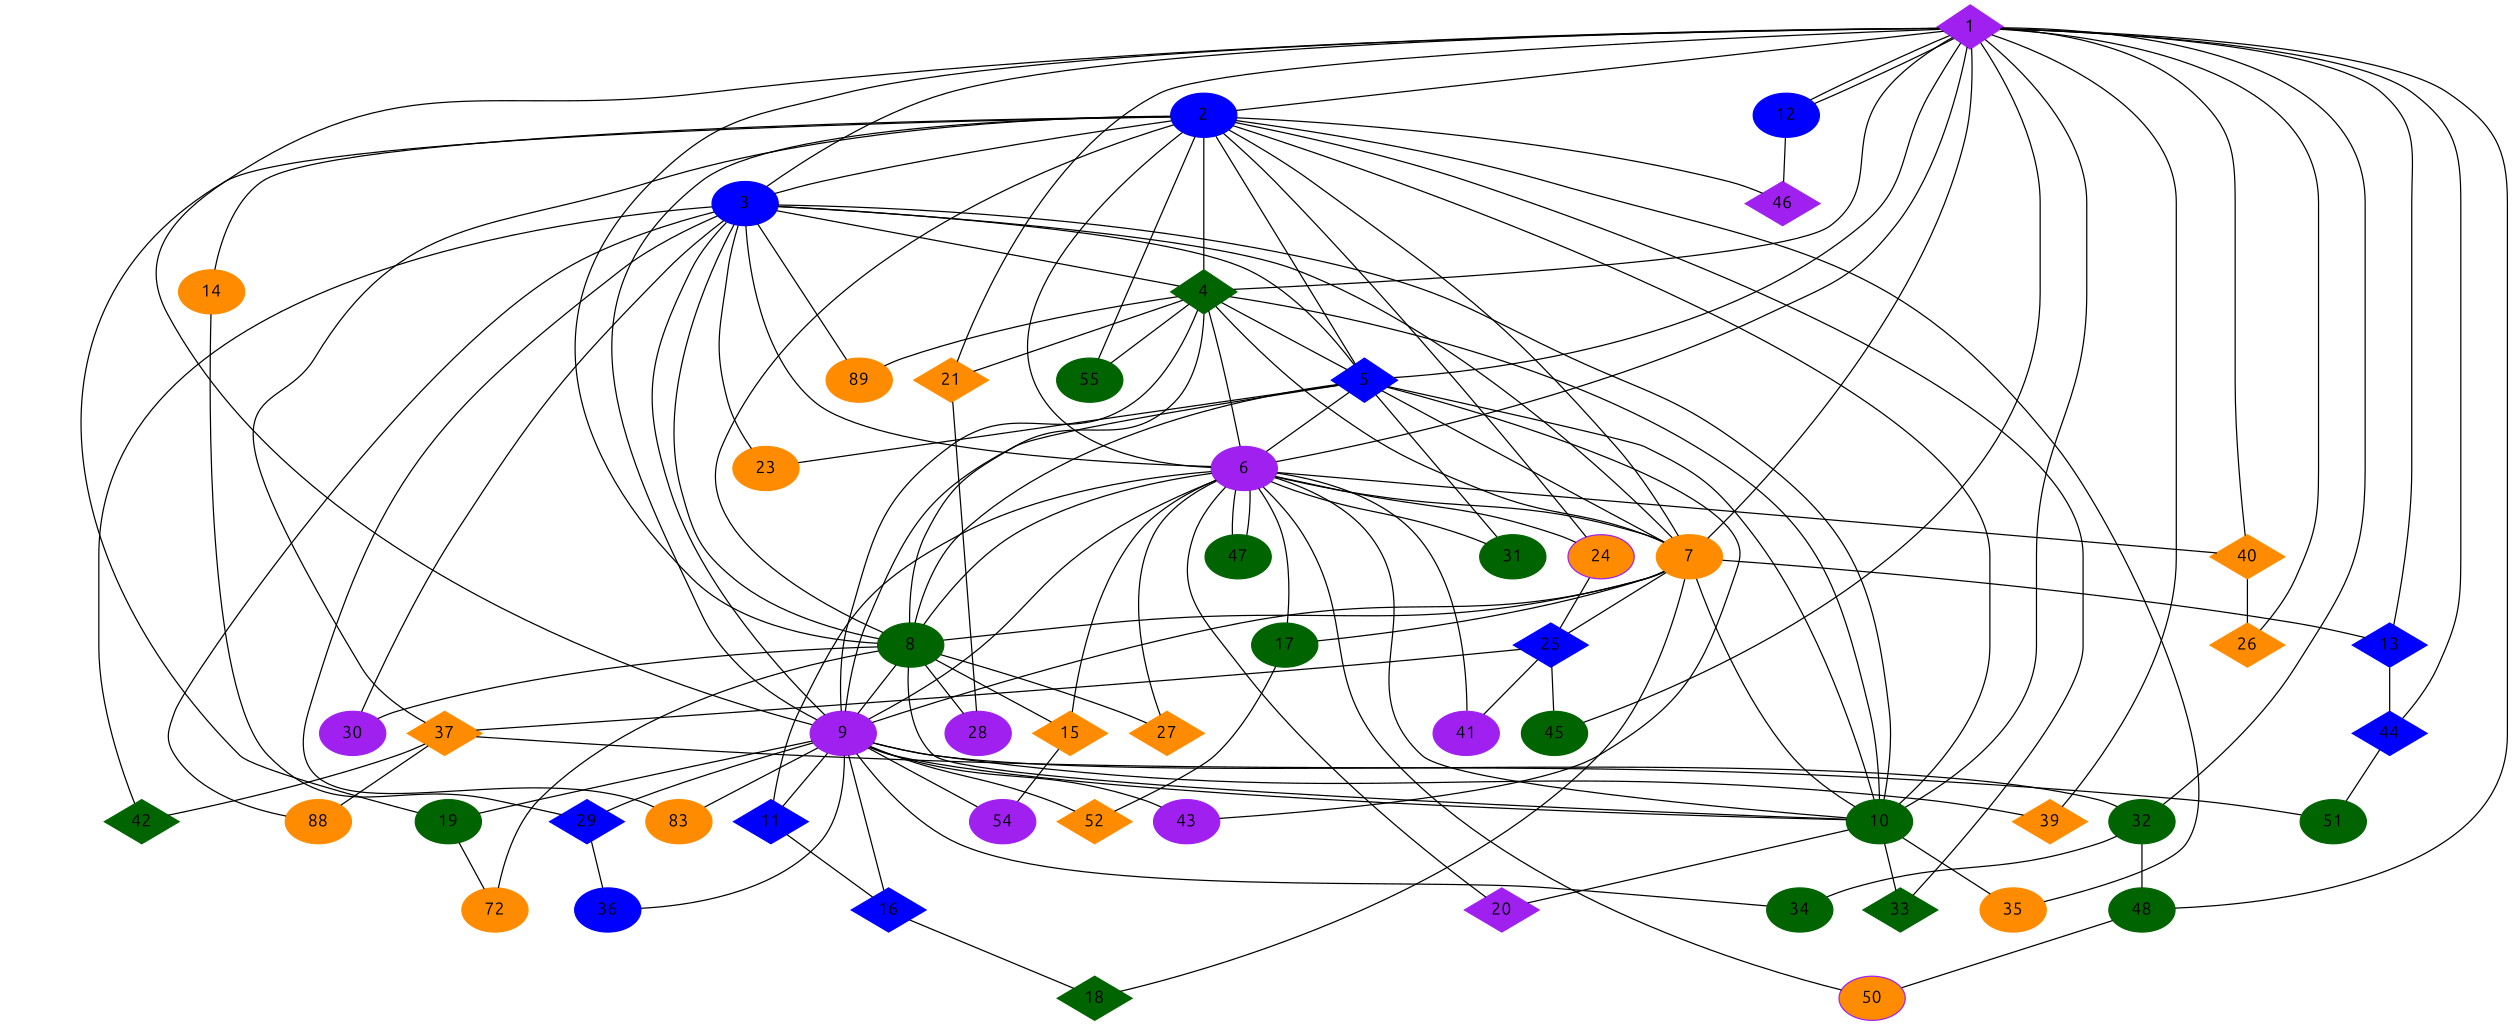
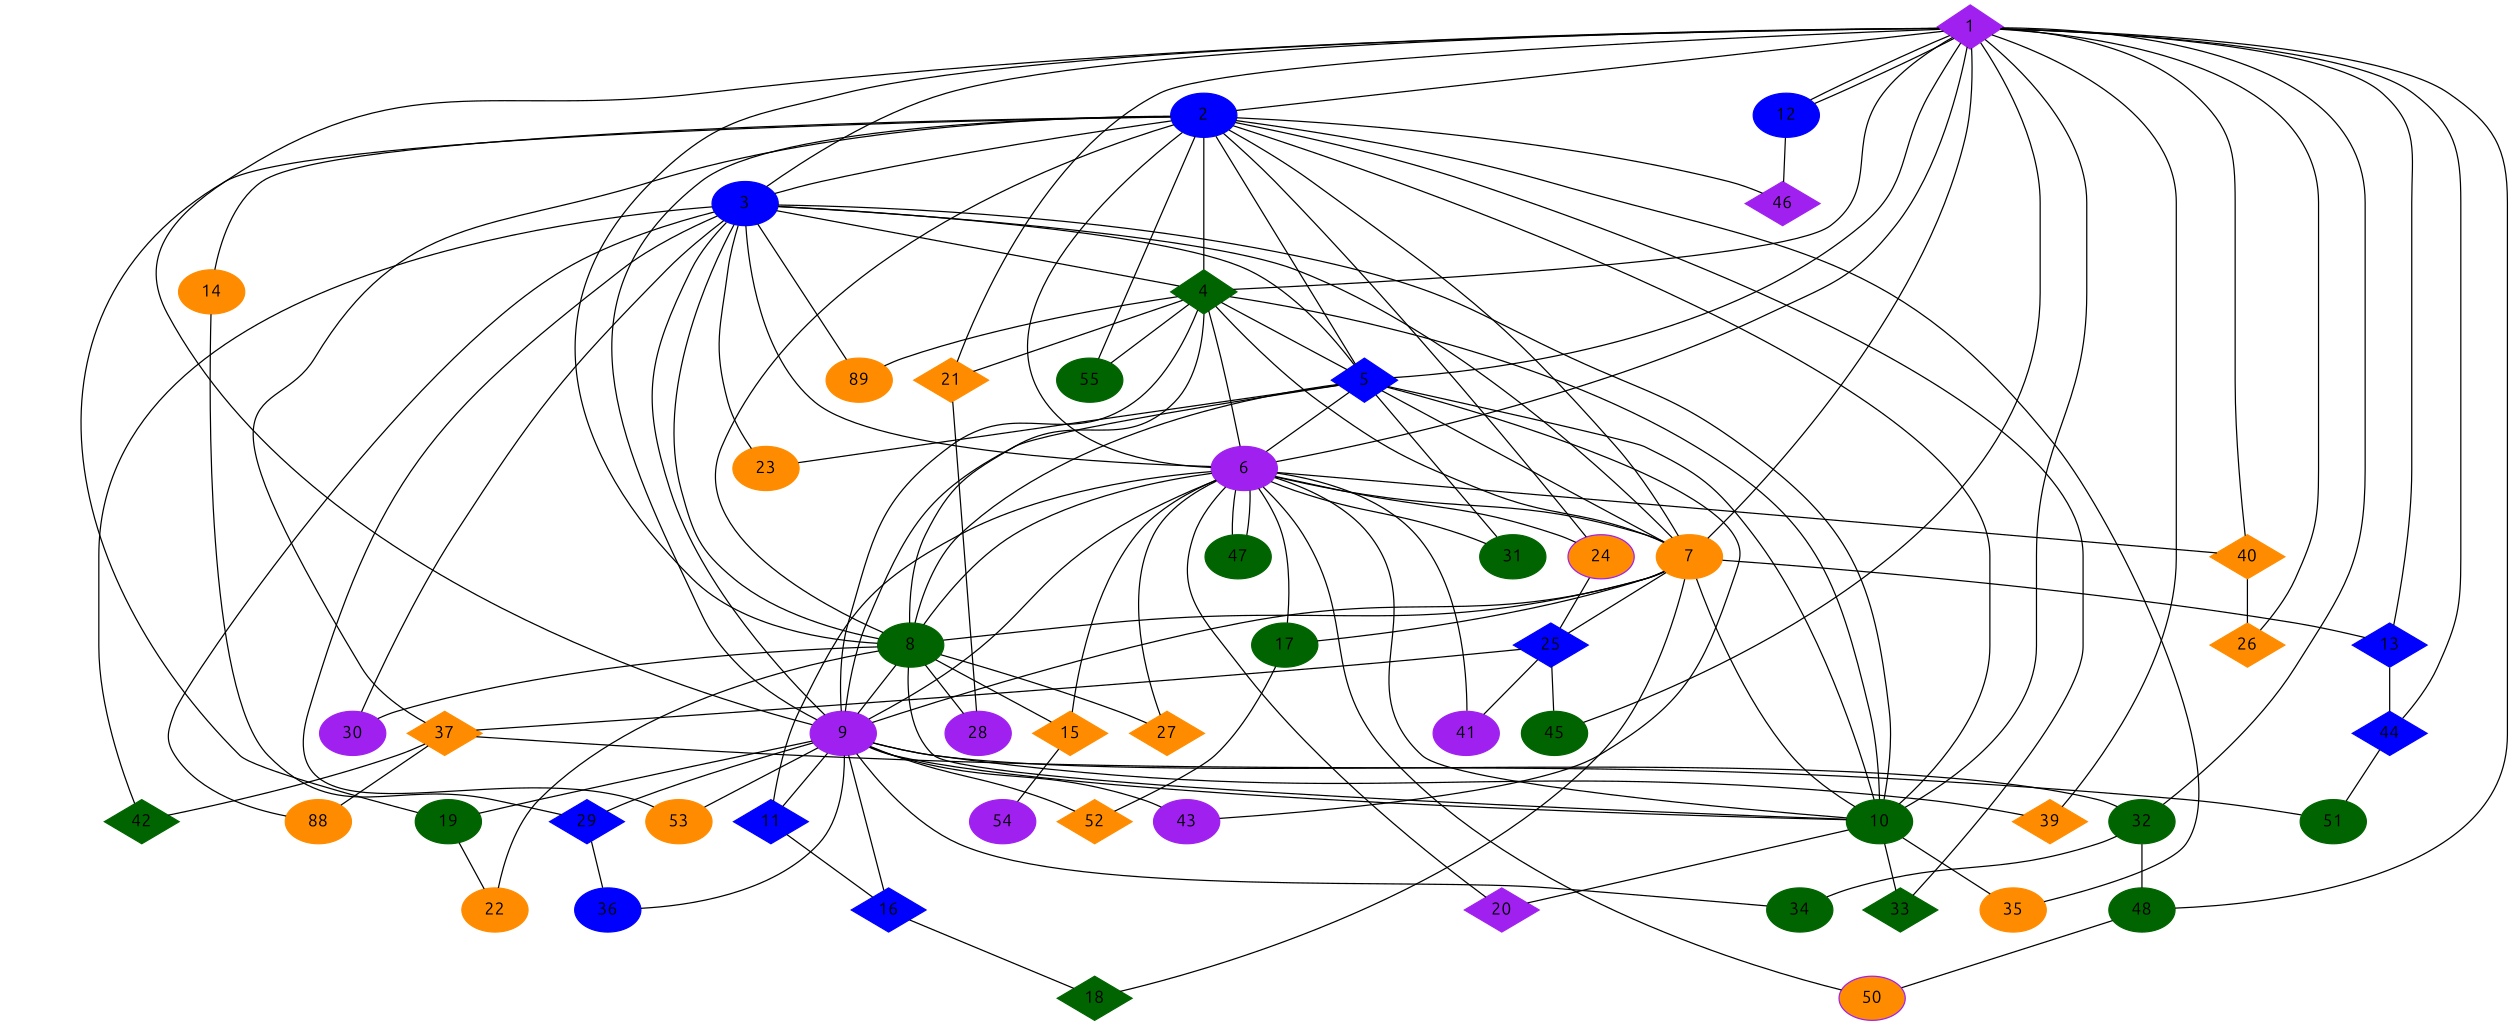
edge "9" -- "54": removed
node "83": label "83" -> "53"
node "72": label "72" -> "22"
